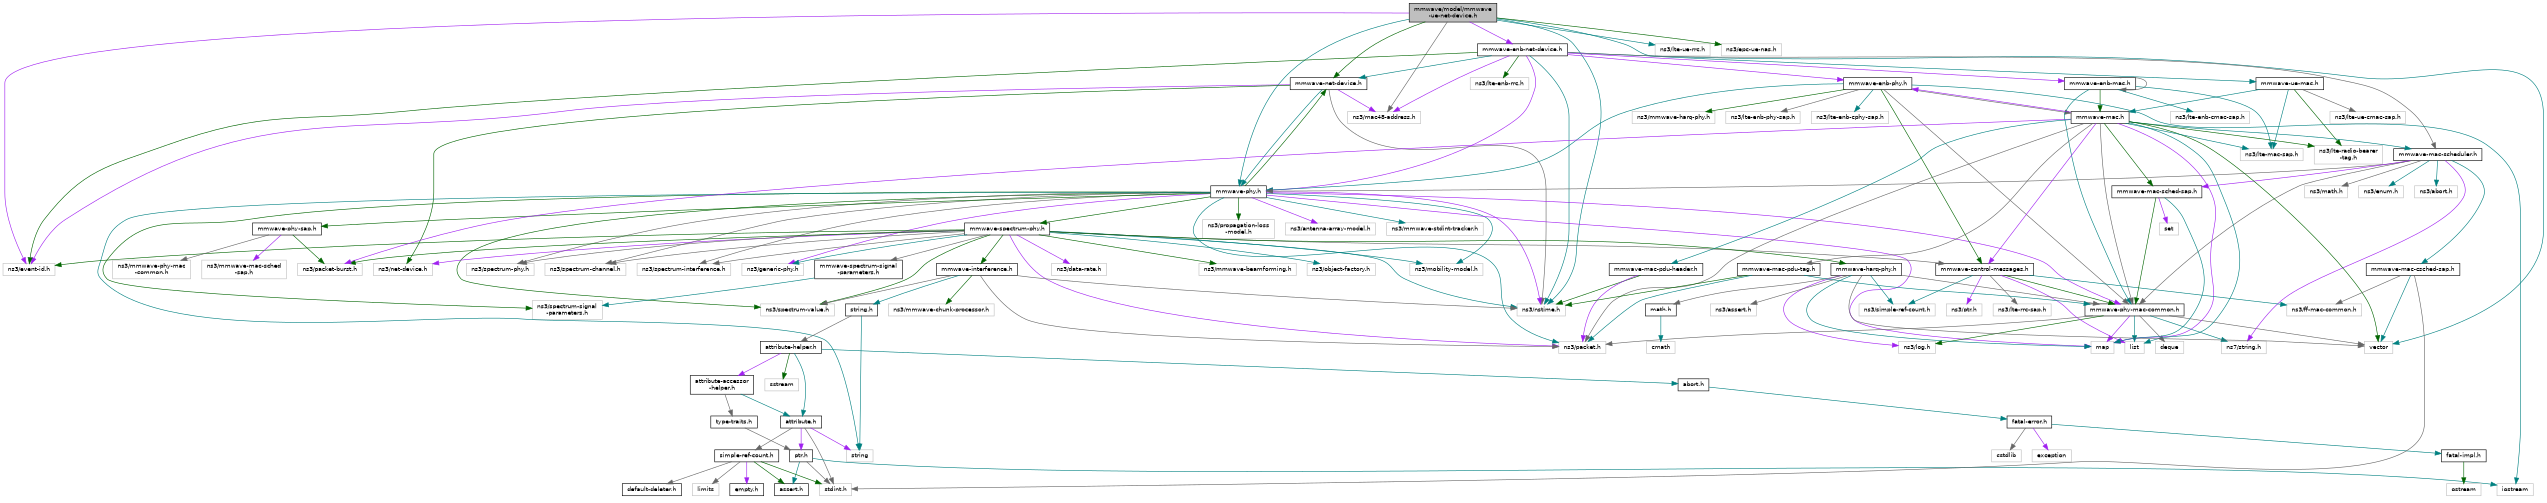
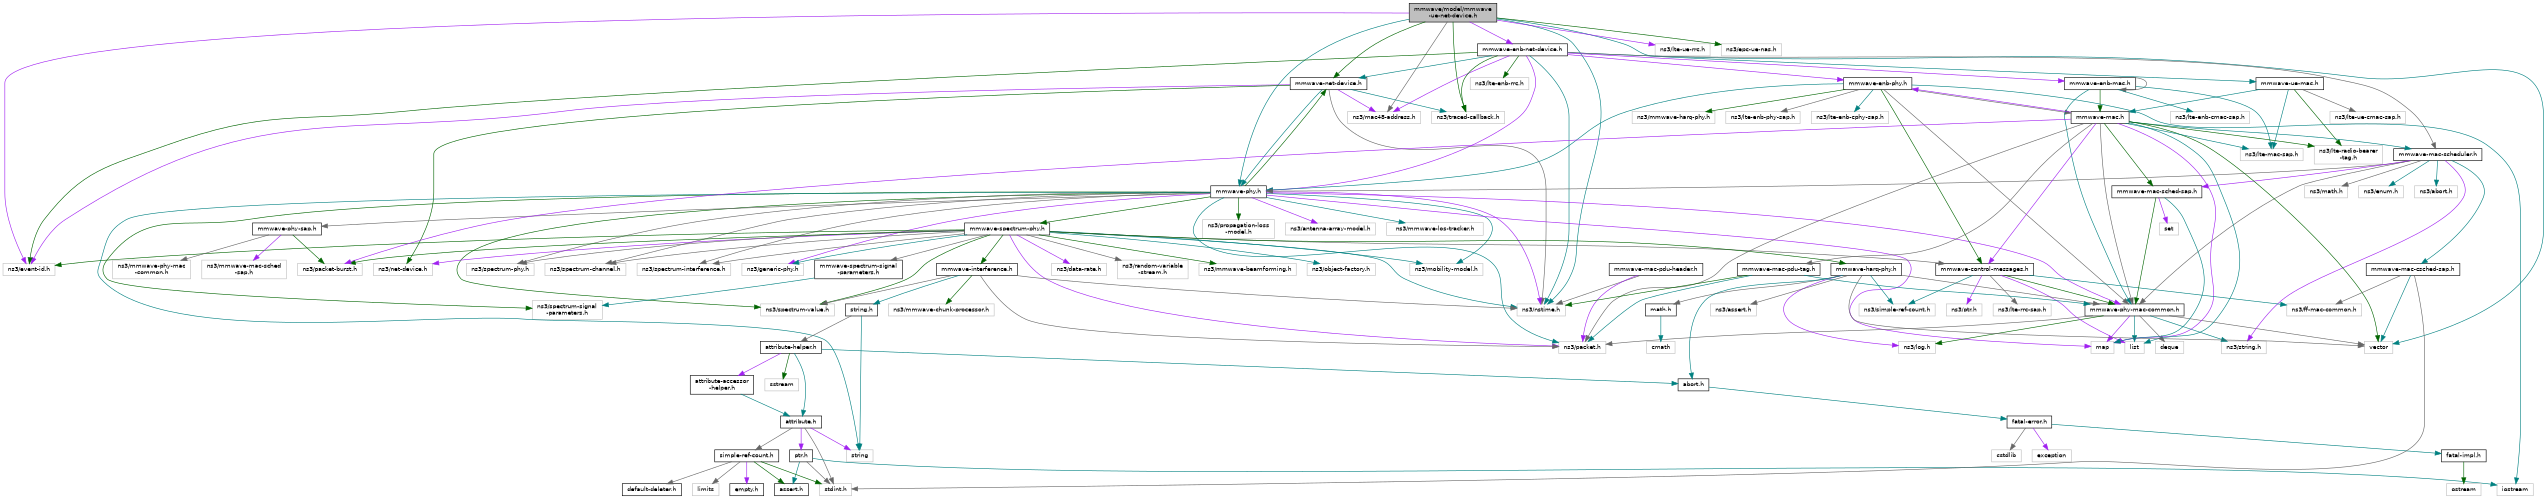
edge "mmwave/model/mmwave -ue-net-device.h" -> "ns3/lte-ue-rrc.h": color teal -> purple
node "ns3/traced-callback.h": added
edge "mmwave-mac.h" -> "mmwave-mac-pdu-header.h": removed
edge "mmwave-phy.h" -> "mmwave-phy-sap.h": color darkgreen -> gray40
node "ns3/mmwave-stdint-tracker.h": label "ns3/mmwave-stdint-tracker.h" -> "ns3/mmwave-los-tracker.h"
node "ns3/random-variable -stream.h": added
edge "mmwave-mac-pdu-header.h" -> "ns3/nstime.h": color darkgreen -> gray40
edge "mmwave-harq-phy.h" -> "map": now "mmwave-harq-phy.h" -> "abort.h"
node "ns7/string.h": label "ns7/string.h" -> "ns3/string.h"
node "type-traits.h": removed
